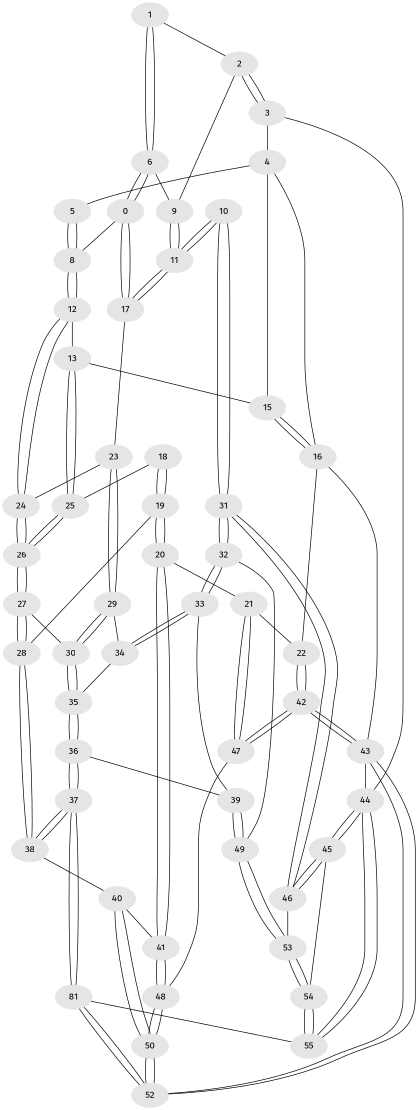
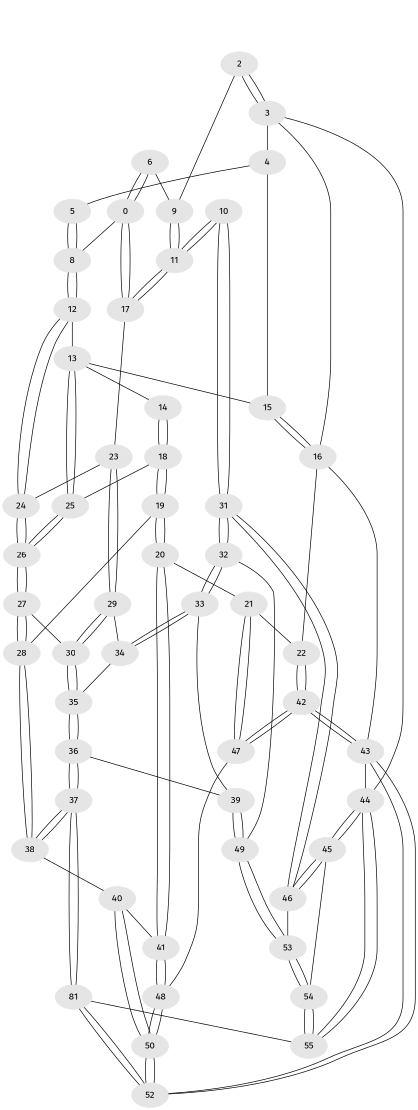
node "1": removed
edge "4" -- "16": now "3" -- "16"
node "14": added
